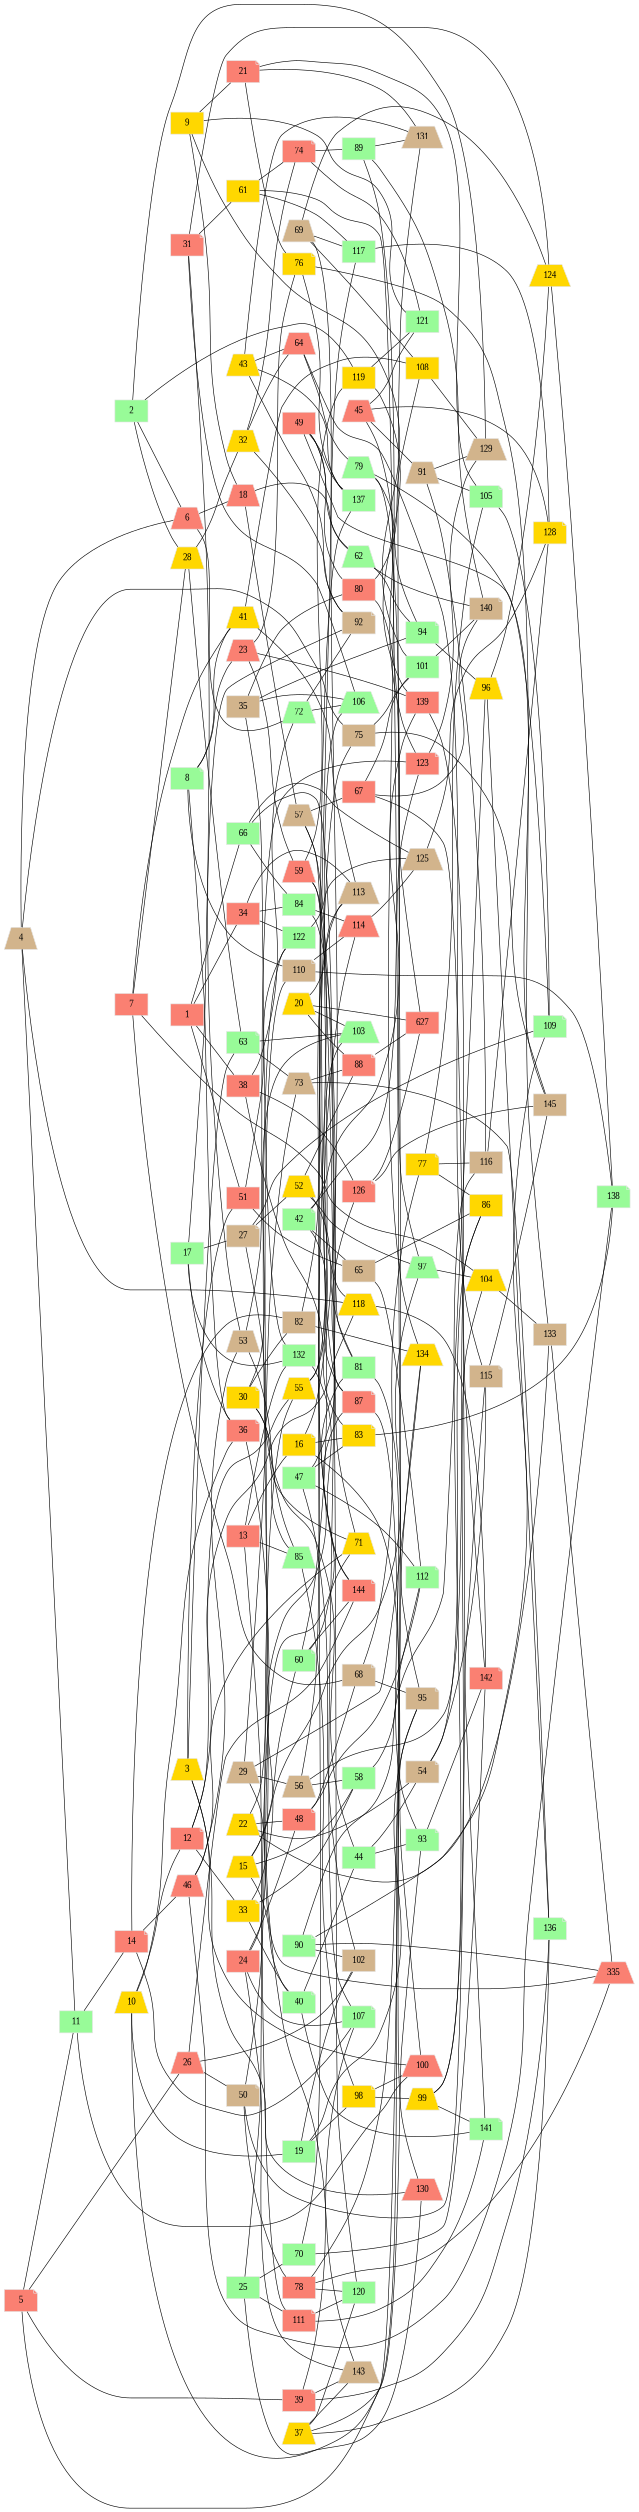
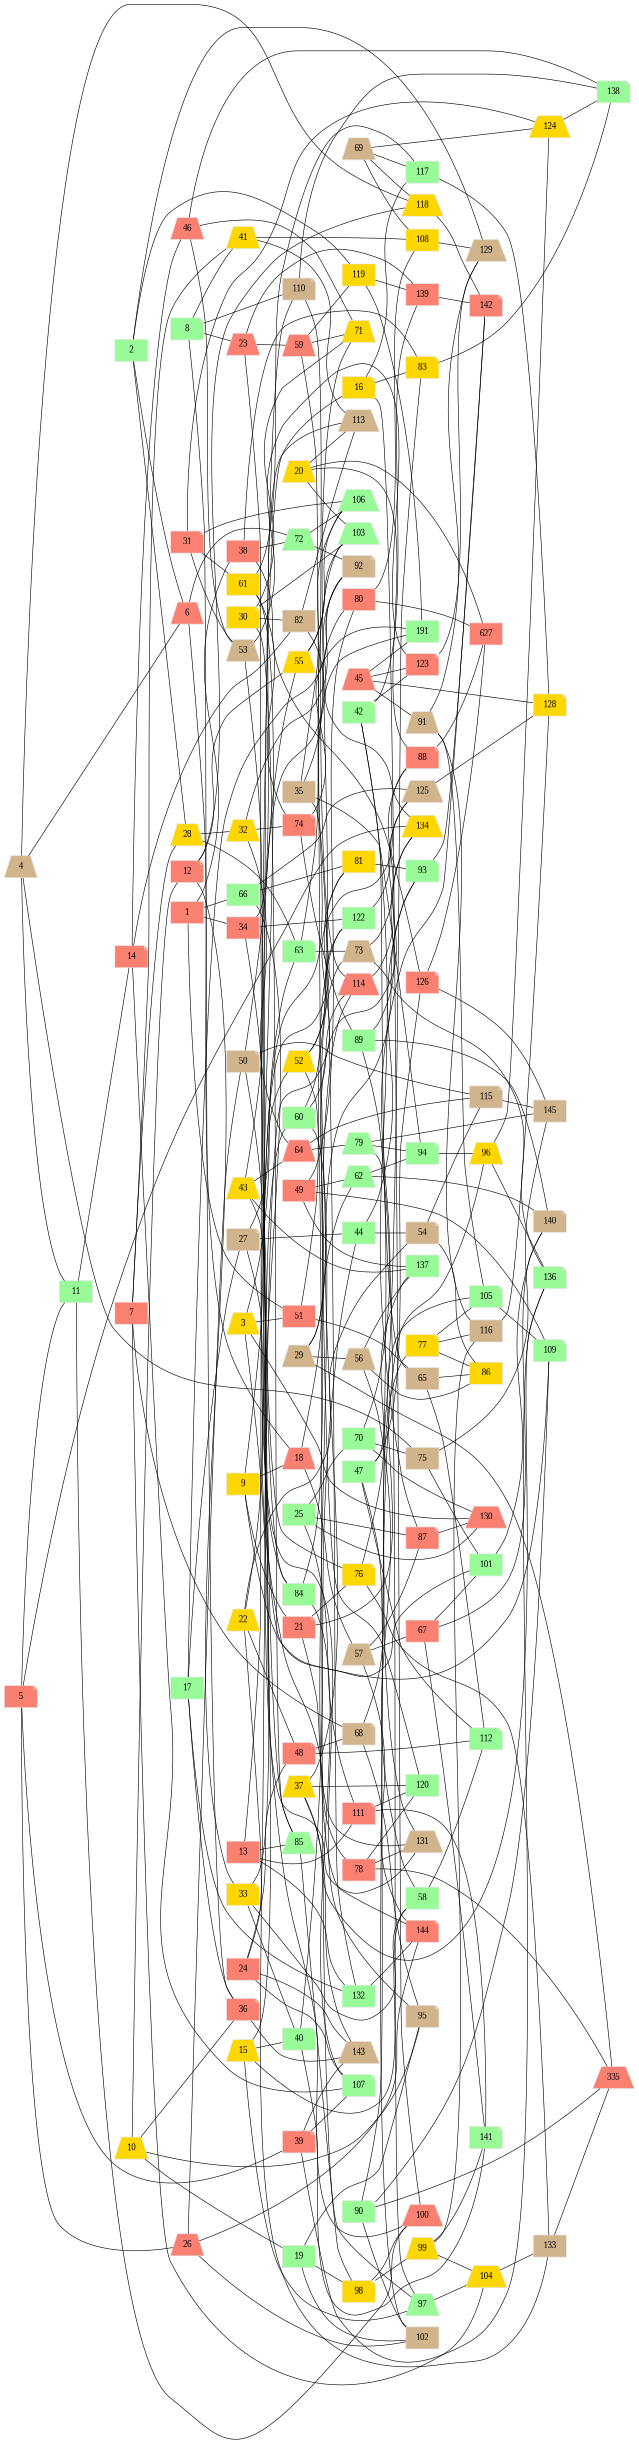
node "121": label "121" -> "191"
node "81": fillcolor palegreen -> gold
edge "70" -- "130": added
